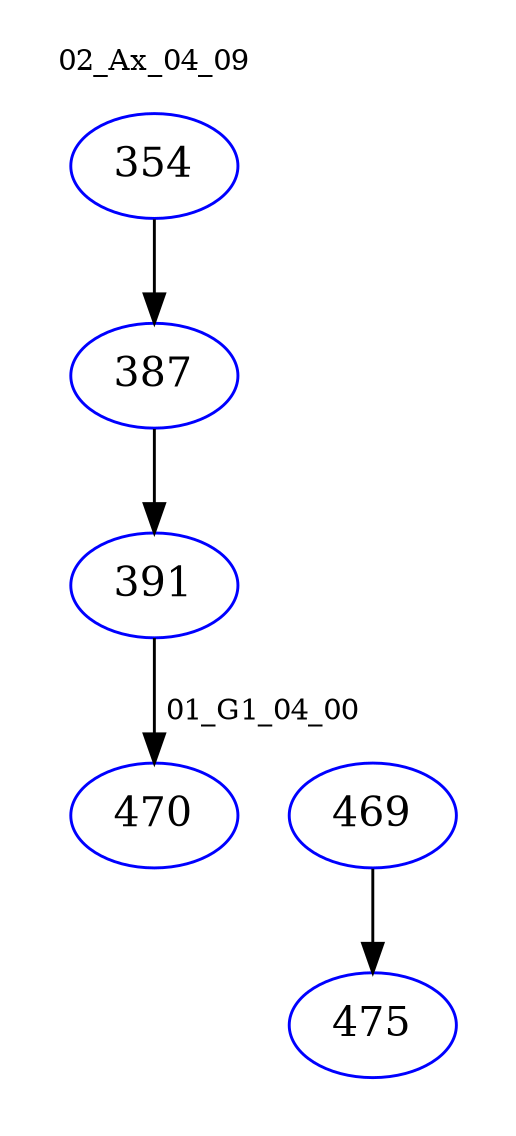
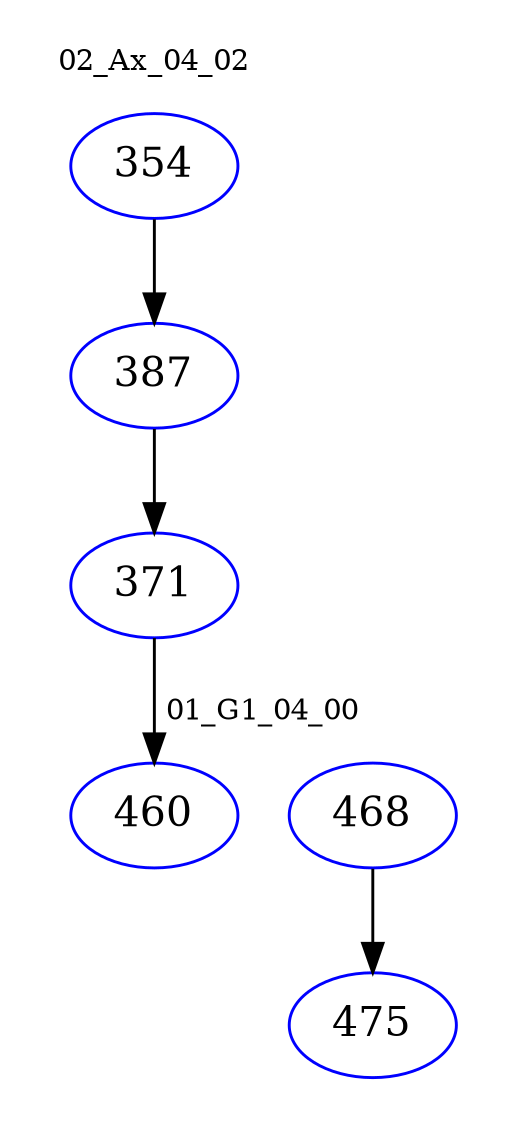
cluster "02_Ax_04_09": label "02_Ax_04_09" -> "02_Ax_04_02"
node "391": label "391" -> "371"
node "470": label "470" -> "460"
node "469": label "469" -> "468"
